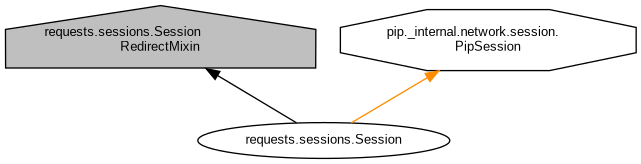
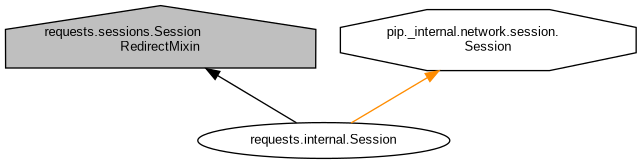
node "pip._internal.network.session. PipSession": label "pip._internal.network.session. PipSession" -> "pip._internal.network.session. Session"
node "requests.sessions.Session": label "requests.sessions.Session" -> "requests.internal.Session"
